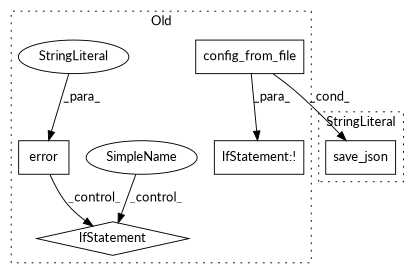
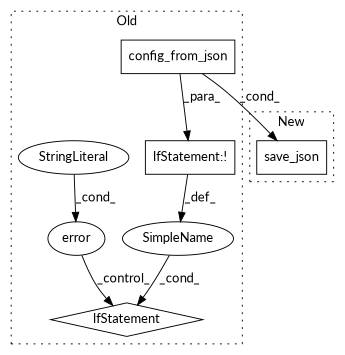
node "config_from_file": label "config_from_file" -> "config_from_json"
edge "StringLiteral" -> "error": label "_para_" -> "_cond_"
cluster "StringLiteral": label "StringLiteral" -> "New"
node "error": shape box -> ellipse
edge "IfStatement:!" -> "SimpleName": added, label "_def_"
edge "SimpleName" -> "IfStatement": label "_control_" -> "_cond_"
